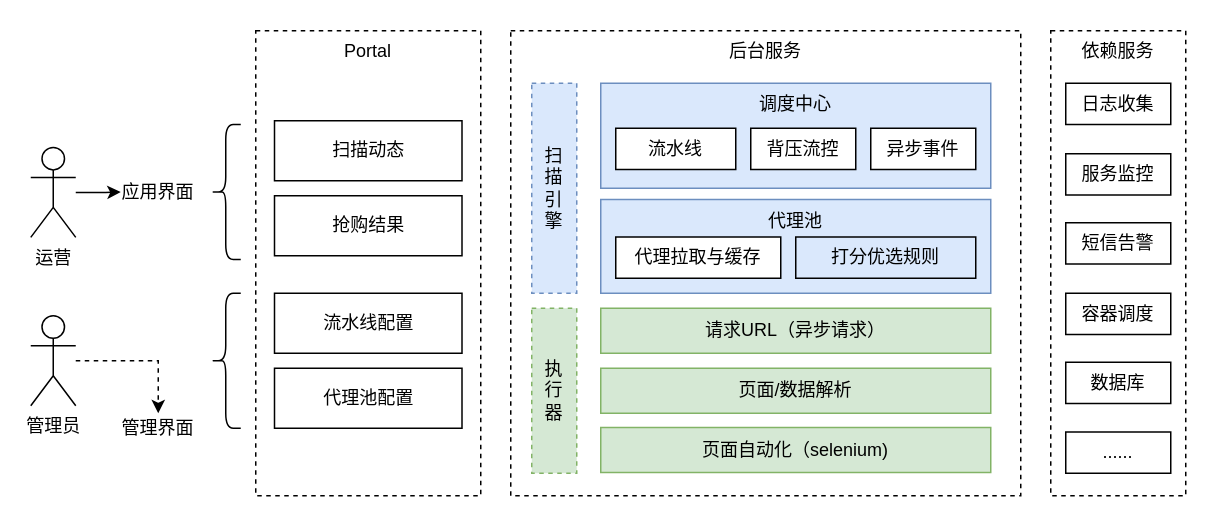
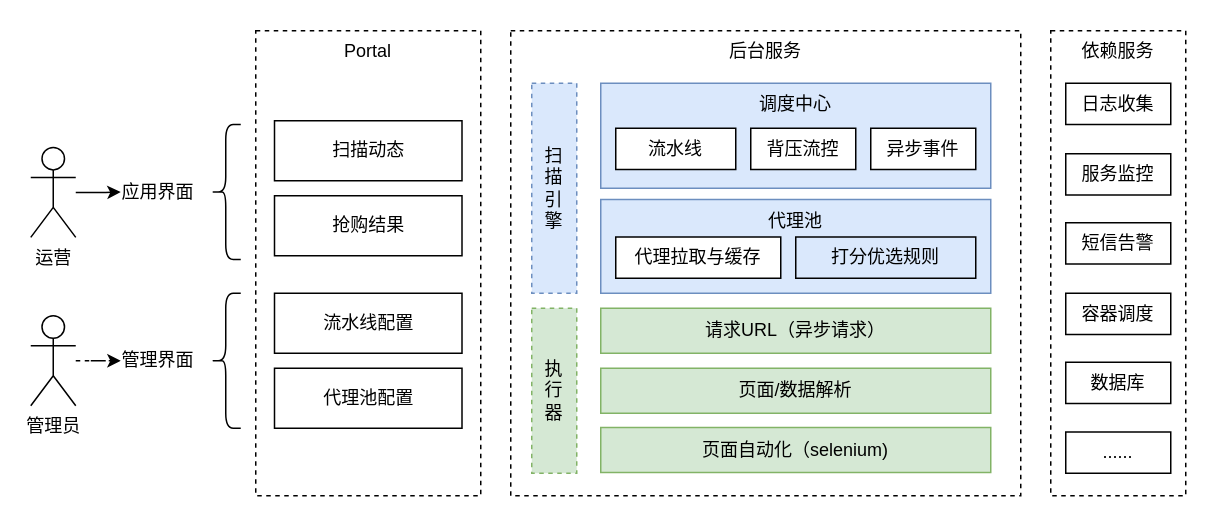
node "管理界面": moved (158, 428) -> (158, 361)
